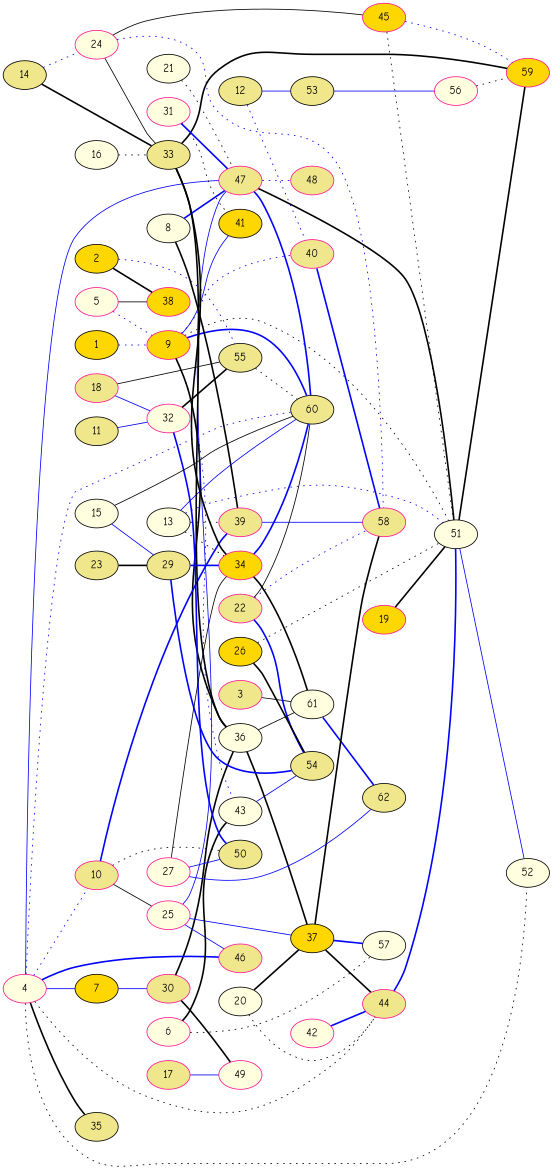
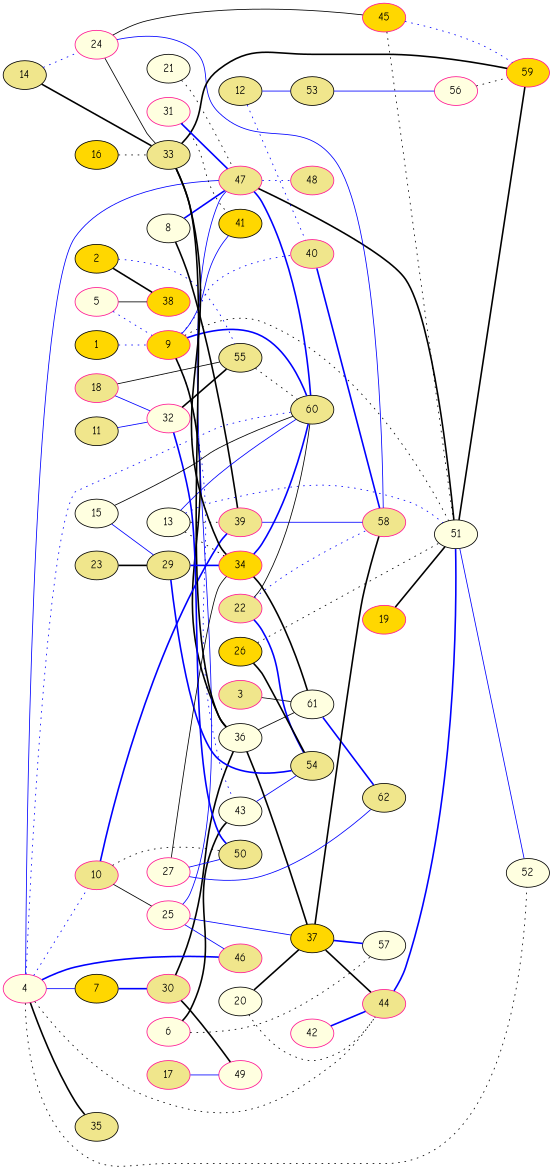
node "16": fillcolor lightyellow -> gold
edge "24" -- "58": style dotted -> solid
edge "7" -- "30": style solid -> bold
